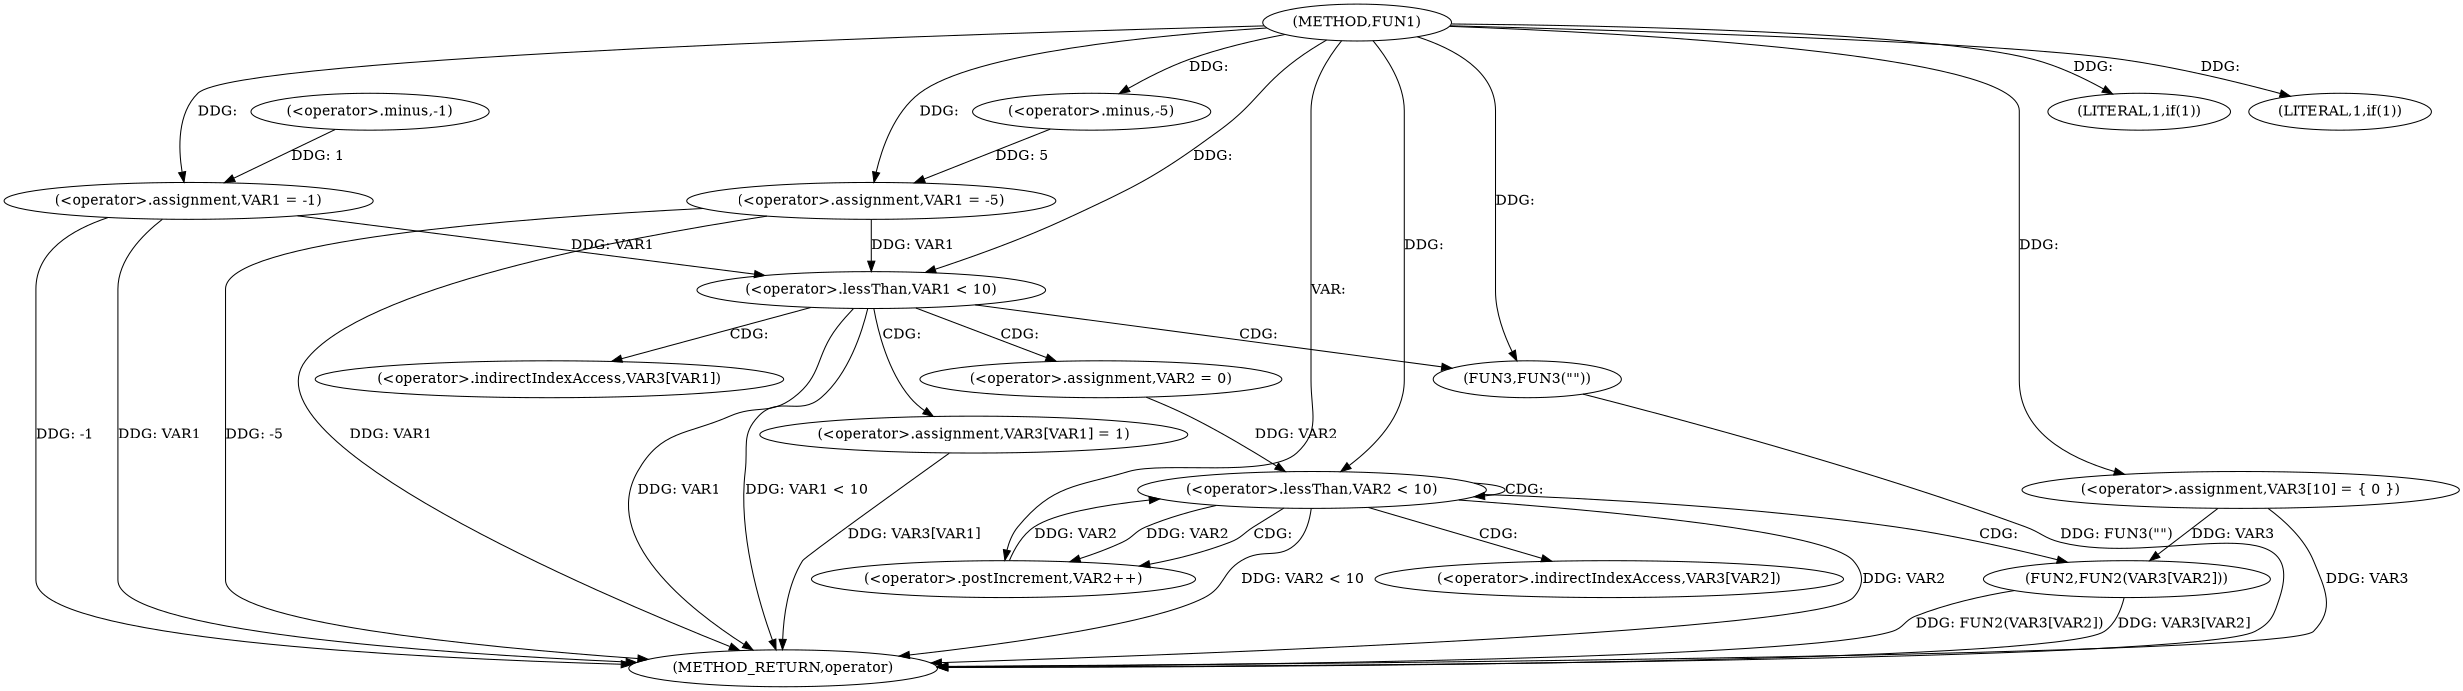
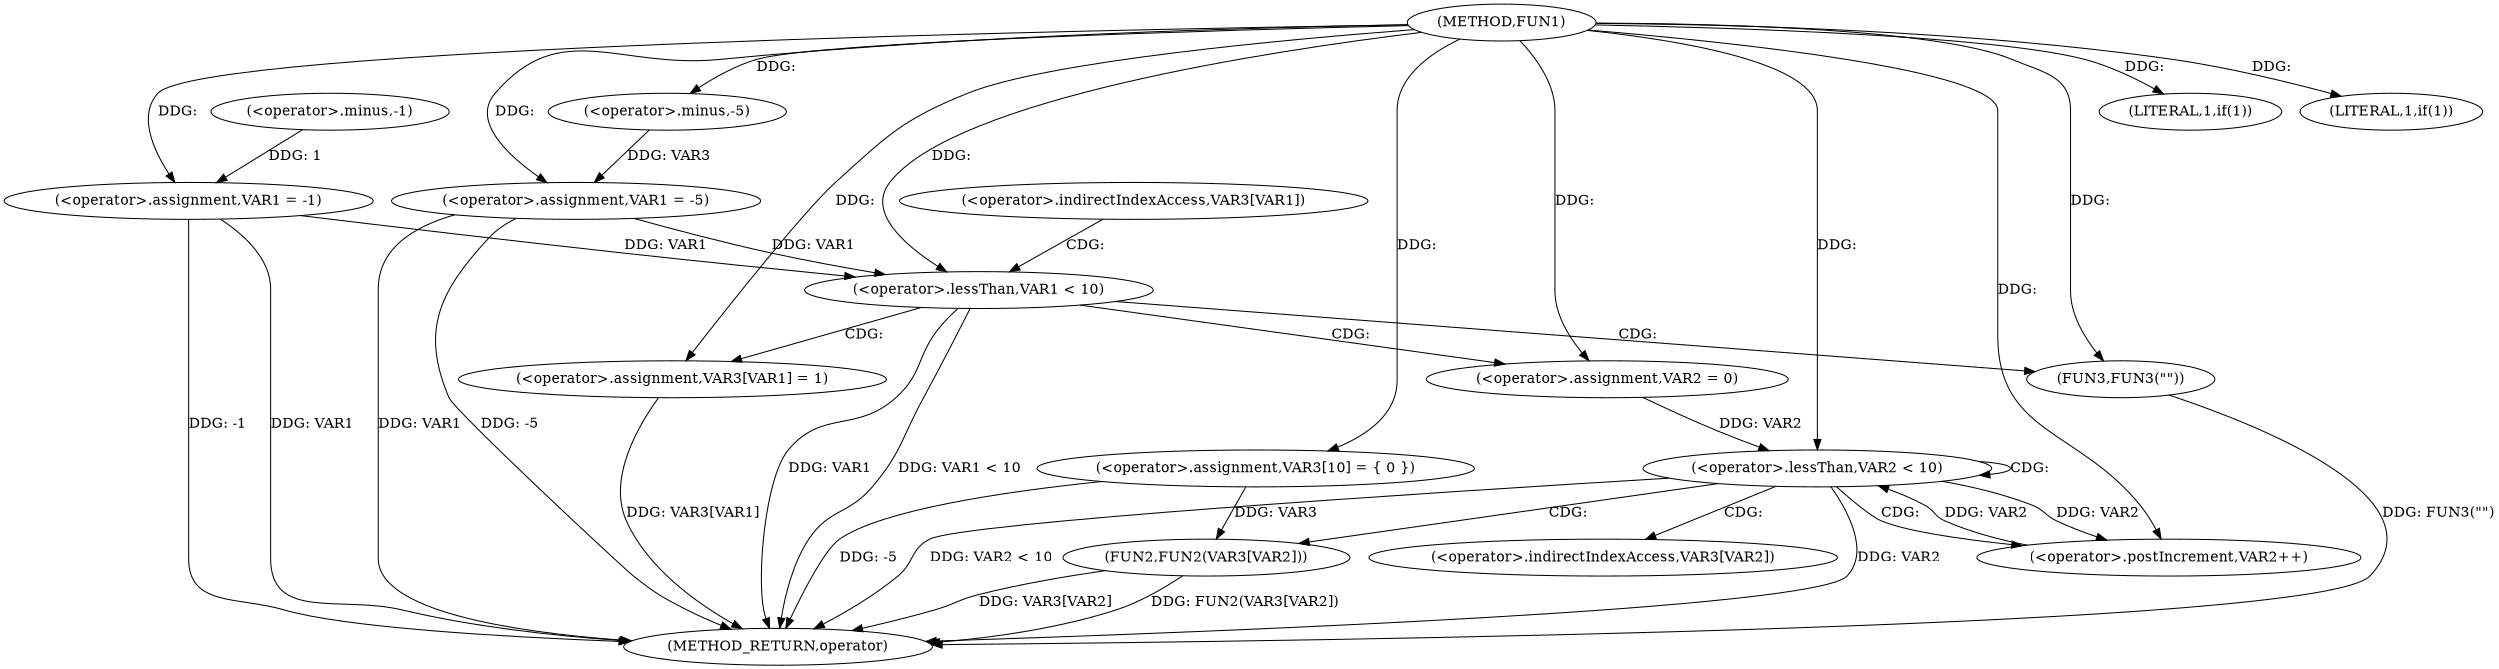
edge "(METHOD,FUN1)" -> "(<operator>.assignment,VAR3[VAR1] = 1)": added, label "DDG:"
edge "(<operator>.minus,-5)" -> "(<operator>.assignment,VAR1 = -5)": label "DDG: 5" -> "DDG: VAR3"
edge "(METHOD,FUN1)" -> "(<operator>.assignment,VAR2 = 0)": added, label "DDG:"
edge "(METHOD,FUN1)" -> "(<operator>.postIncrement,VAR2++)": label "VAR: " -> "DDG: "
edge "(<operator>.lessThan,VAR1 < 10)" -> "(<operator>.indirectIndexAccess,VAR3[VAR1])": reversed
edge "(<operator>.assignment,VAR3[10] = { 0 })" -> "(METHOD_RETURN,operator)": label "DDG: VAR3" -> "DDG: -5"
